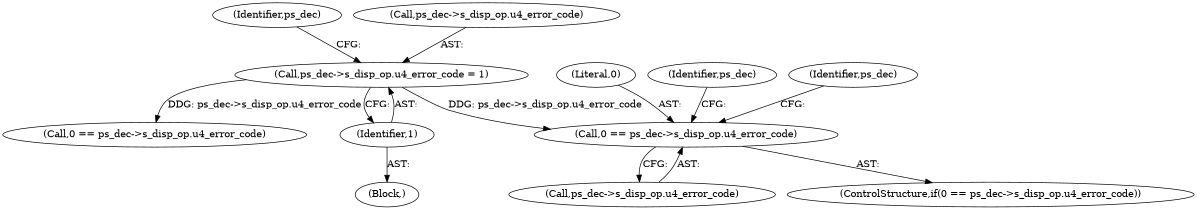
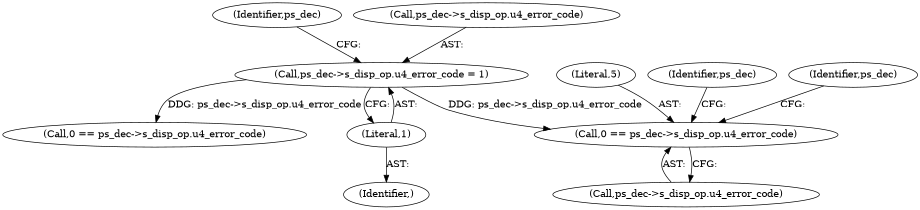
node "(Literal,0)": label "(Literal,0)" -> "(Literal,5)"
node "(Identifier,1)": label "(Identifier,1)" -> "(Literal,1)"
node "(Block,)": label "(Block,)" -> "(Identifier,)"
node "(ControlStructure,if(0 == ps_dec->s_disp_op.u4_error_code))": removed
